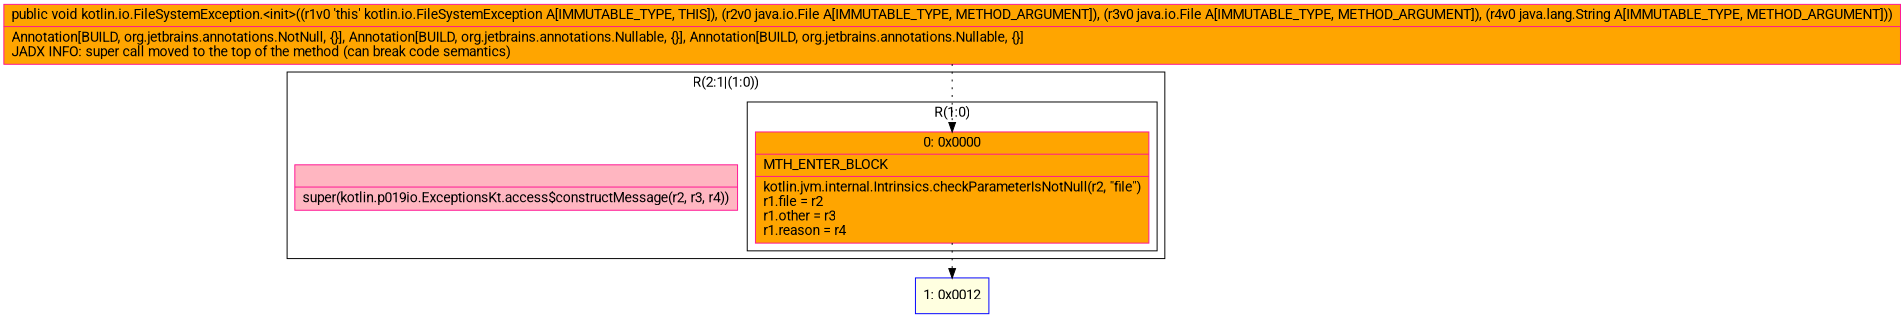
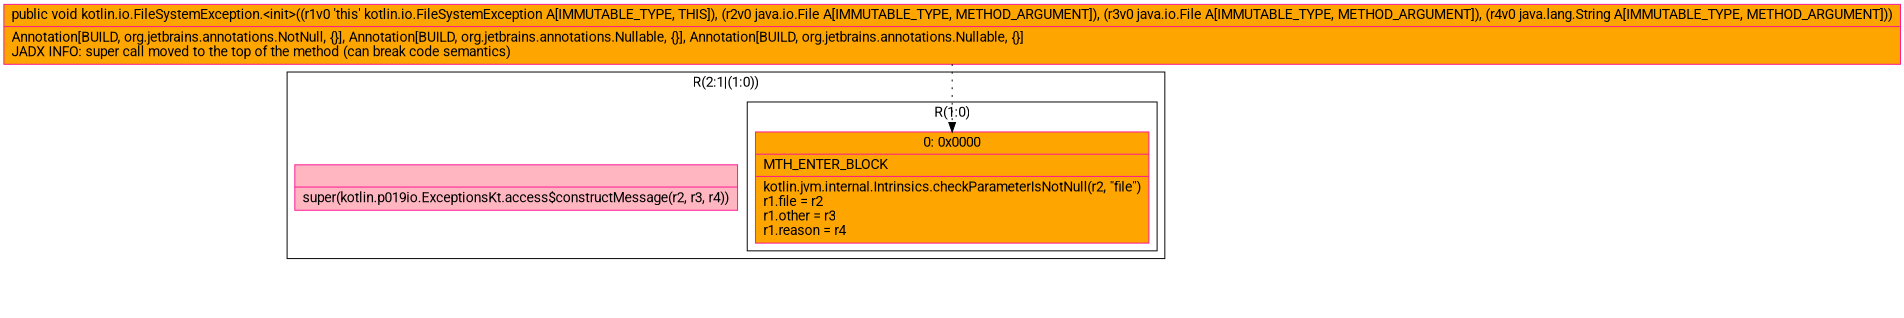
node "1: 0x0012": removed
